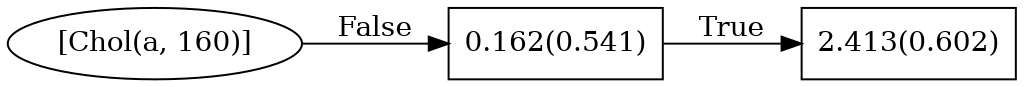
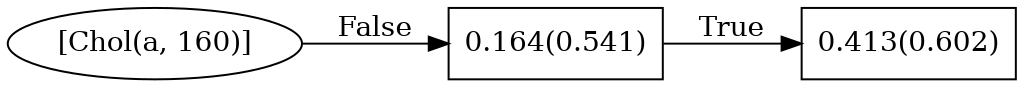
node "0.162(0.541)": label "0.162(0.541)" -> "0.164(0.541)"
node "2.413(0.602)": label "2.413(0.602)" -> "0.413(0.602)"
